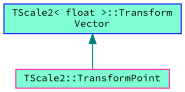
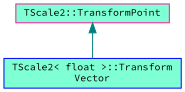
edge "TScale2::TransformPoint" -> "TScale2< float >::Transform Vector": reversed
